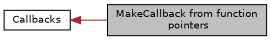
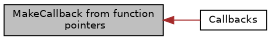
edge "MakeCallback from function pointers" -> "Callbacks": reversed
